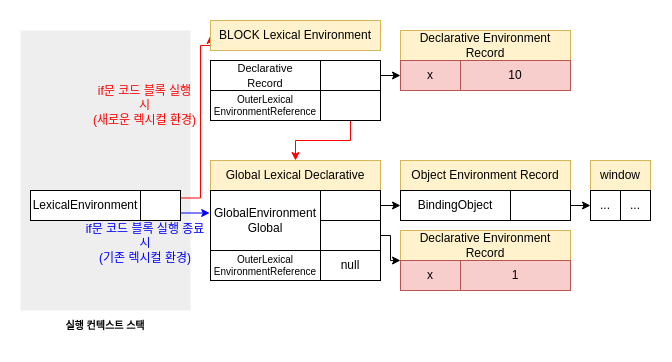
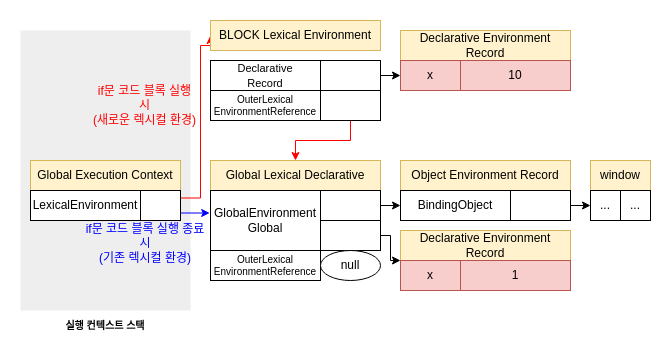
node "Global Execution Context": added
node "null": shape rectangle -> ellipse
